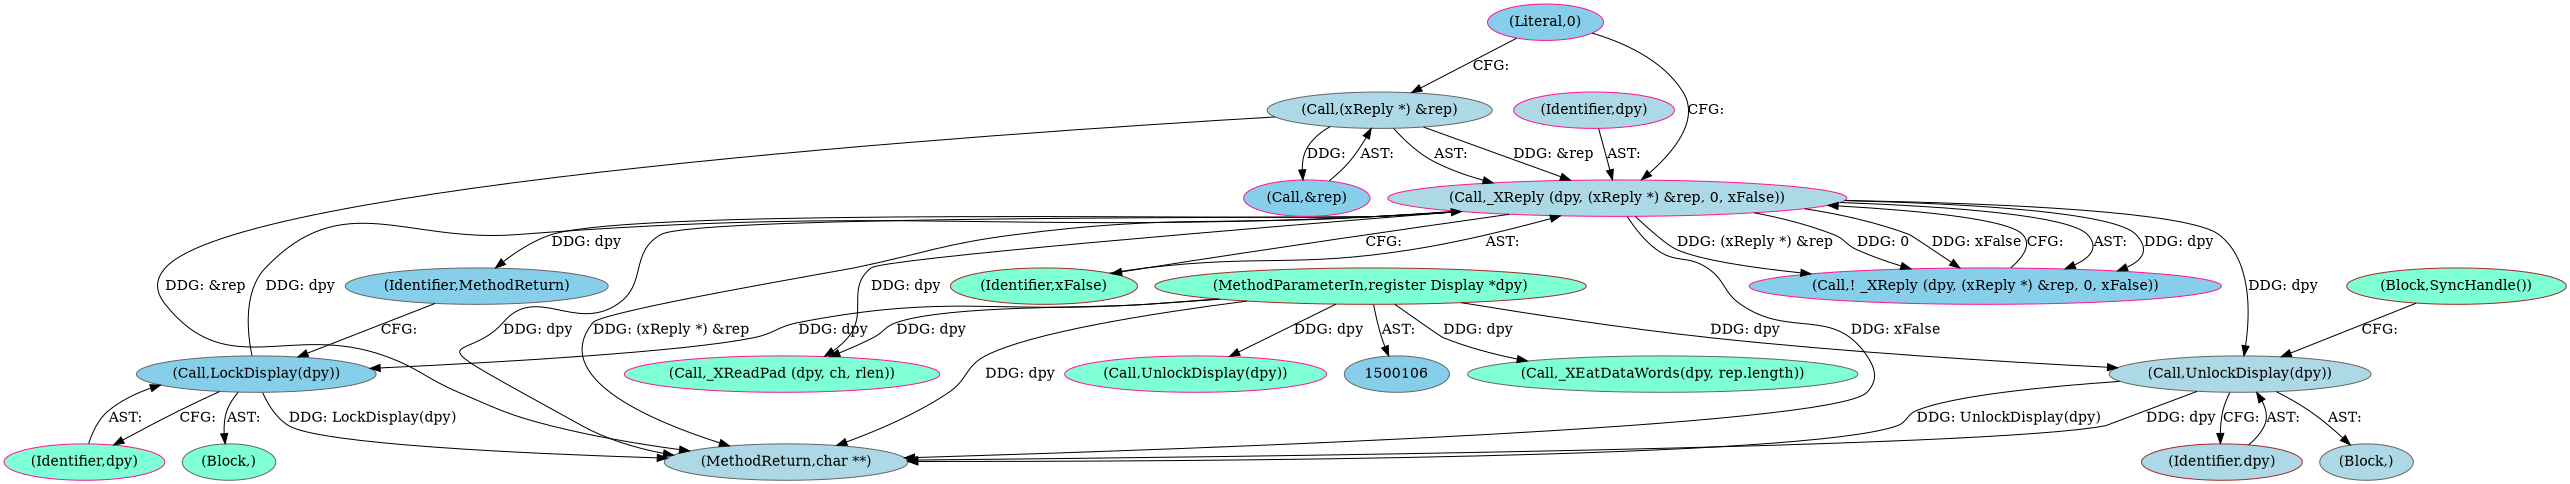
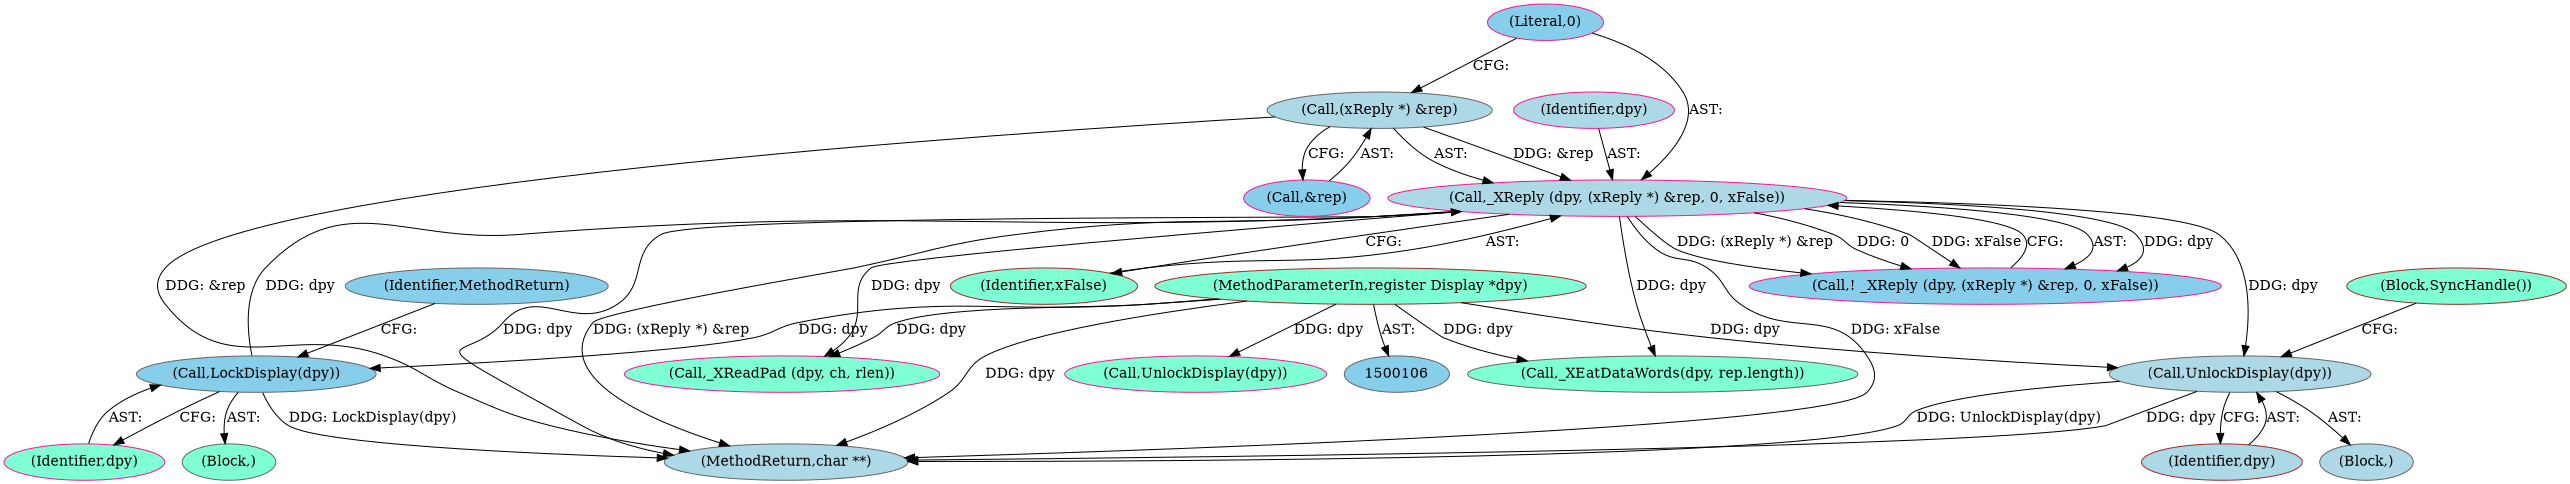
edge "(Literal,0)" -> "(Call,_XReply (dpy, (xReply *) &rep, 0, xFalse))": label "CFG: " -> "AST: "
edge "(Call,(xReply *) &rep)" -> "(Call,&rep)": label "DDG: " -> "CFG: "
edge "(Call,_XReply (dpy, (xReply *) &rep, 0, xFalse))" -> "(Identifier,MethodReturn)": now "(Call,_XReply (dpy, (xReply *) &rep, 0, xFalse))" -> "(Call,_XEatDataWords(dpy, rep.length))"
